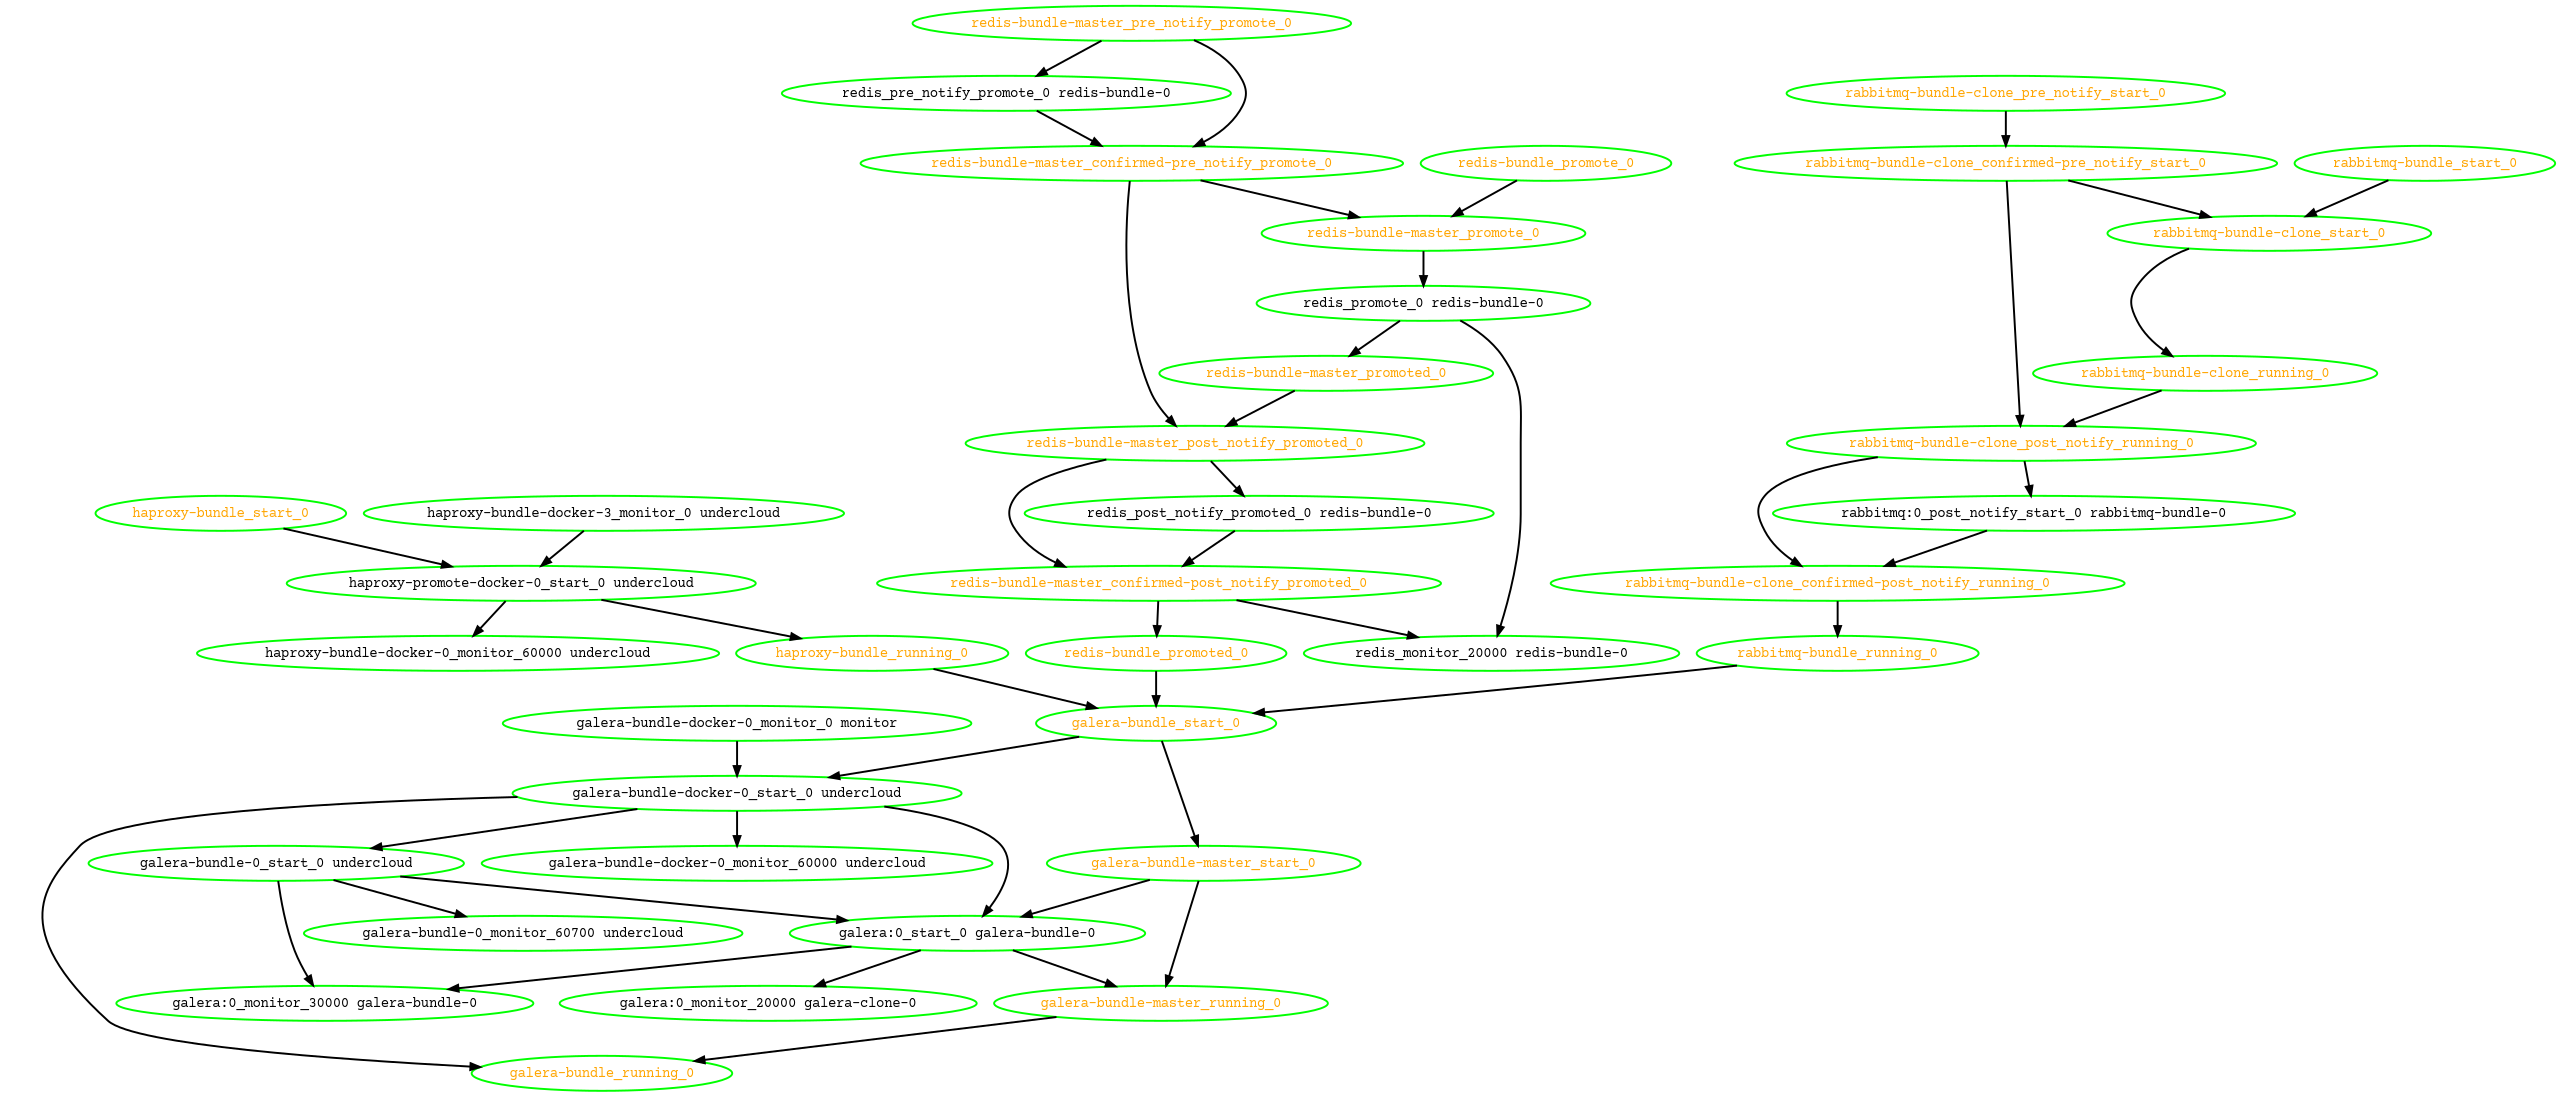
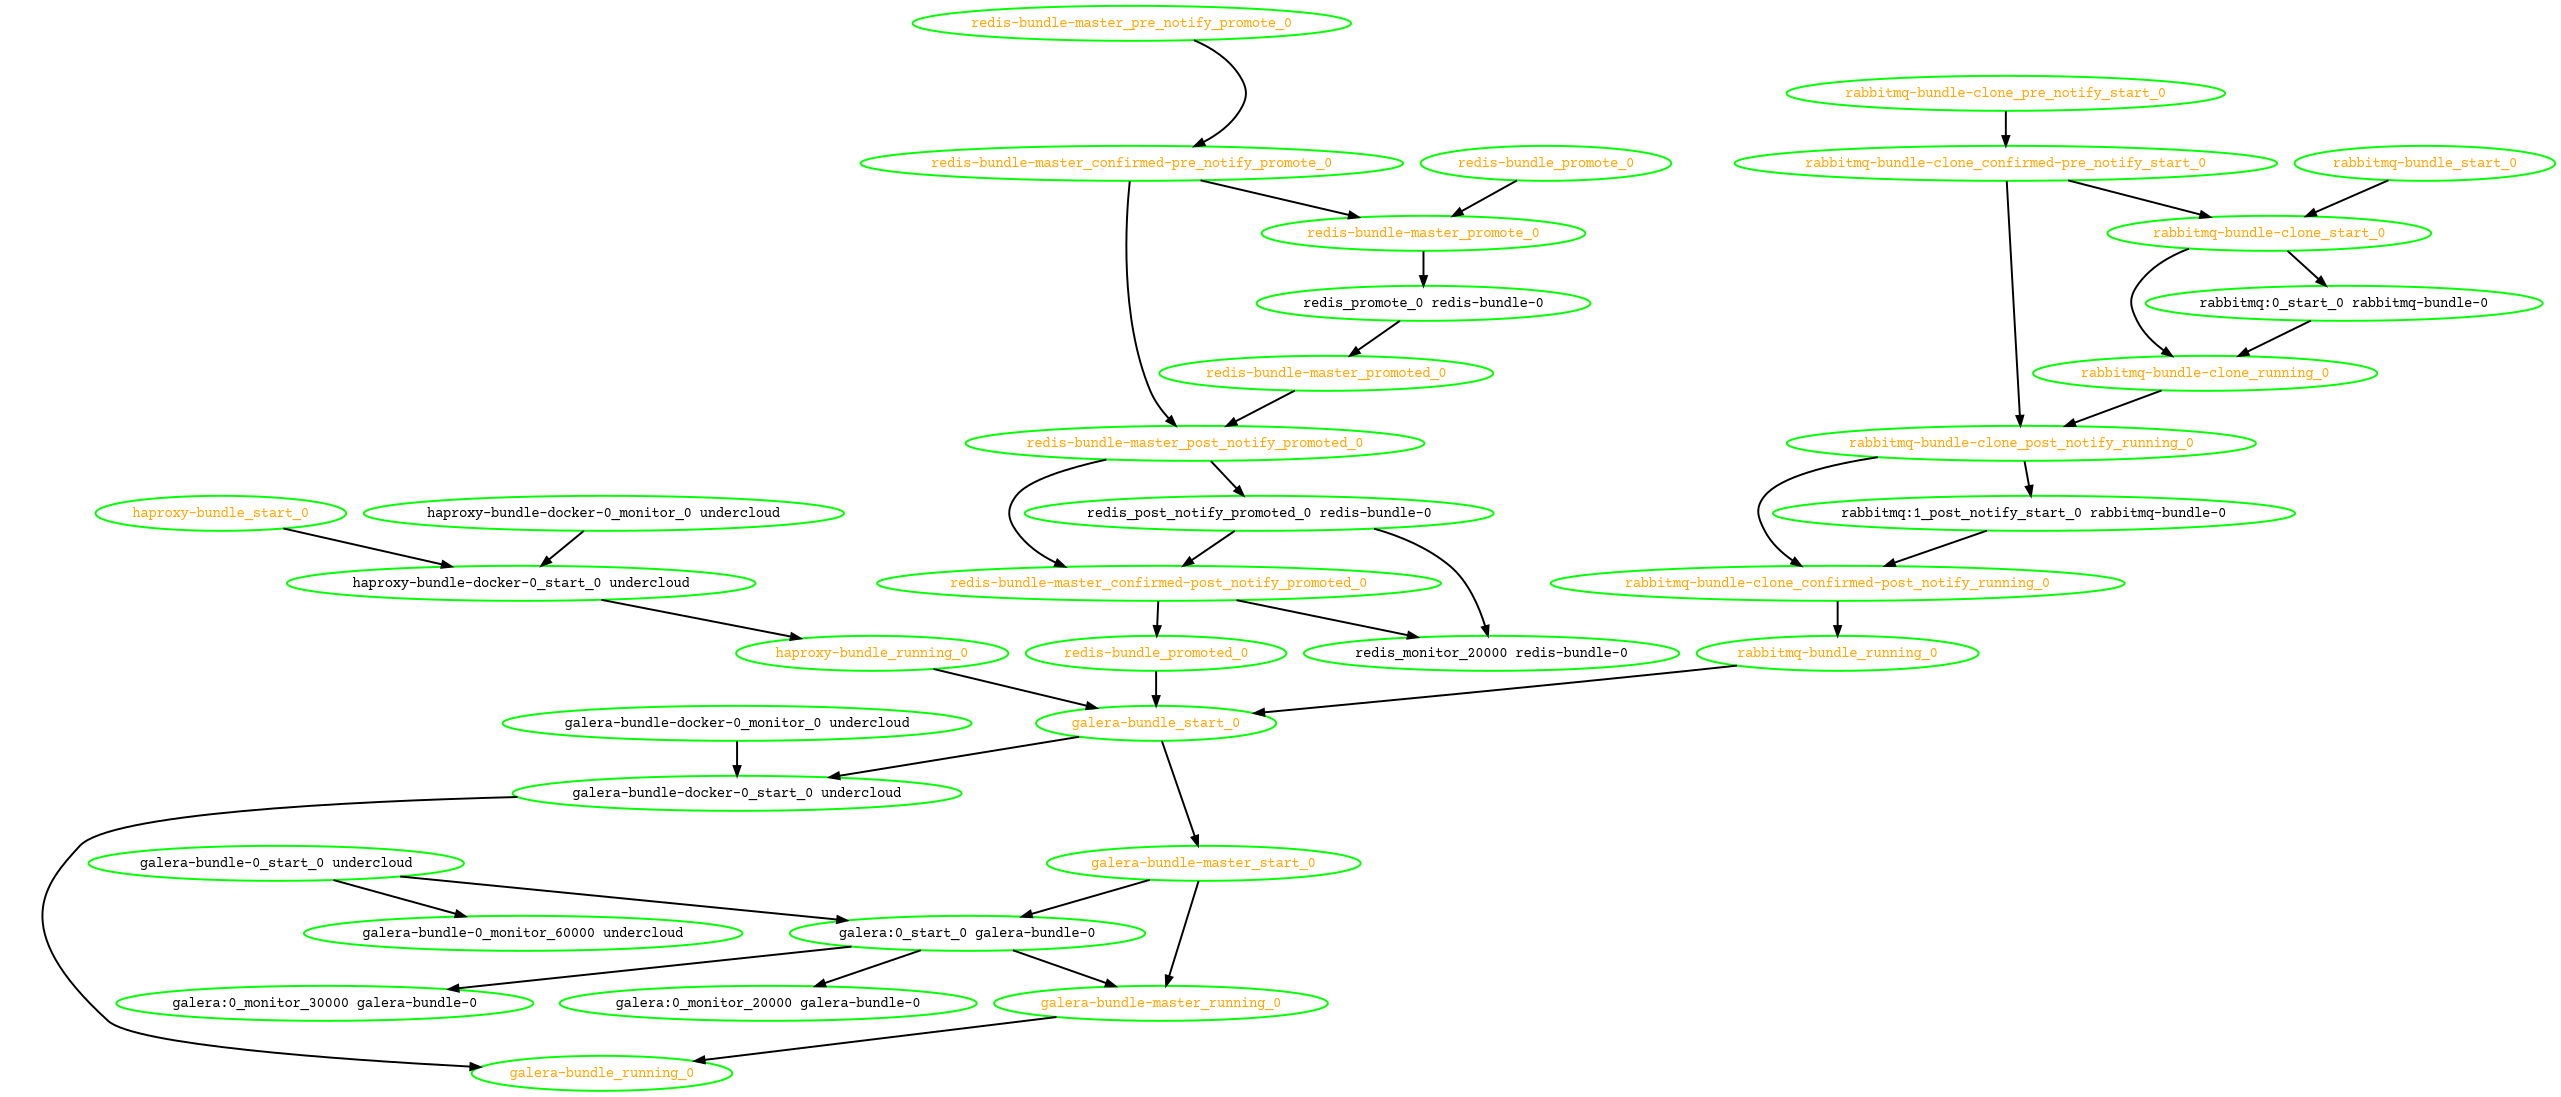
node "redis_pre_notify_promote_0 redis-bundle-0": removed
node "rabbitmq:0_start_0 rabbitmq-bundle-0": added
edge "redis_promote_0 redis-bundle-0" -> "redis_monitor_20000 redis-bundle-0": now "redis_post_notify_promoted_0 redis-bundle-0" -> "redis_monitor_20000 redis-bundle-0"
node "haproxy-bundle-docker-3_monitor_0 undercloud": label "haproxy-bundle-docker-3_monitor_0 undercloud" -> "haproxy-bundle-docker-0_monitor_0 undercloud"
node "rabbitmq:0_post_notify_start_0 rabbitmq-bundle-0": label "rabbitmq:0_post_notify_start_0 rabbitmq-bundle-0" -> "rabbitmq:1_post_notify_start_0 rabbitmq-bundle-0"
node "haproxy-promote-docker-0_start_0 undercloud": label "haproxy-promote-docker-0_start_0 undercloud" -> "haproxy-bundle-docker-0_start_0 undercloud"
node "haproxy-bundle-docker-0_monitor_60000 undercloud": removed
node "galera-bundle-docker-0_monitor_0 monitor": label "galera-bundle-docker-0_monitor_0 monitor" -> "galera-bundle-docker-0_monitor_0 undercloud"
edge "galera-bundle-docker-0_start_0 undercloud" -> "galera-bundle-0_start_0 undercloud": removed
edge "galera-bundle-docker-0_start_0 undercloud" -> "galera:0_start_0 galera-bundle-0": removed
node "galera-bundle-docker-0_monitor_60000 undercloud": removed
edge "galera-bundle-0_start_0 undercloud" -> "galera:0_monitor_30000 galera-bundle-0": removed
node "galera-bundle-0_monitor_60700 undercloud": label "galera-bundle-0_monitor_60700 undercloud" -> "galera-bundle-0_monitor_60000 undercloud"
node "galera:0_monitor_20000 galera-clone-0": label "galera:0_monitor_20000 galera-clone-0" -> "galera:0_monitor_20000 galera-bundle-0"
